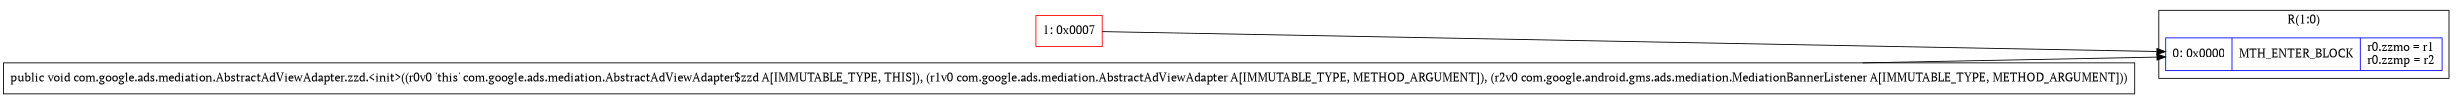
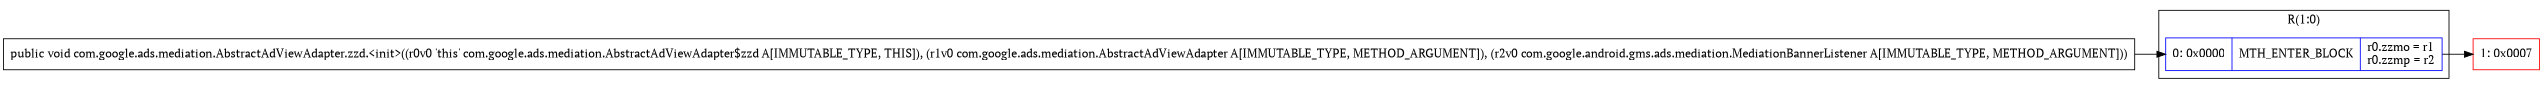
edge "1: 0x0007" -> "0: 0x0000": reversed
